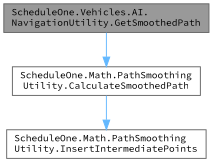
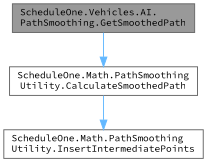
node "ScheduleOne.Vehicles.AI. NavigationUtility.GetSmoothedPath": label "ScheduleOne.Vehicles.AI. NavigationUtility.GetSmoothedPath" -> "ScheduleOne.Vehicles.AI. PathSmoothing.GetSmoothedPath"
